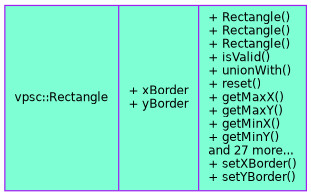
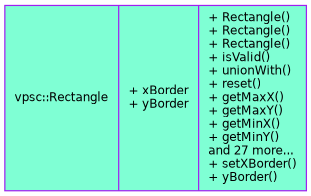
node "vpsc::Rectangle": text "+ setYBorder()" -> "+ yBorder()"
